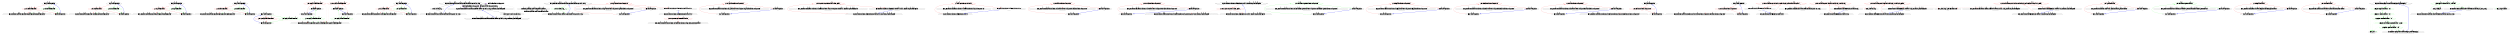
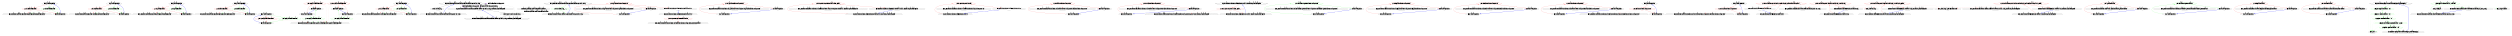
node "0: lambda Converter.Convert(number);": label "0: lambda Converter.Convert(number);" -> "0: return Converter.Convert(number);"
